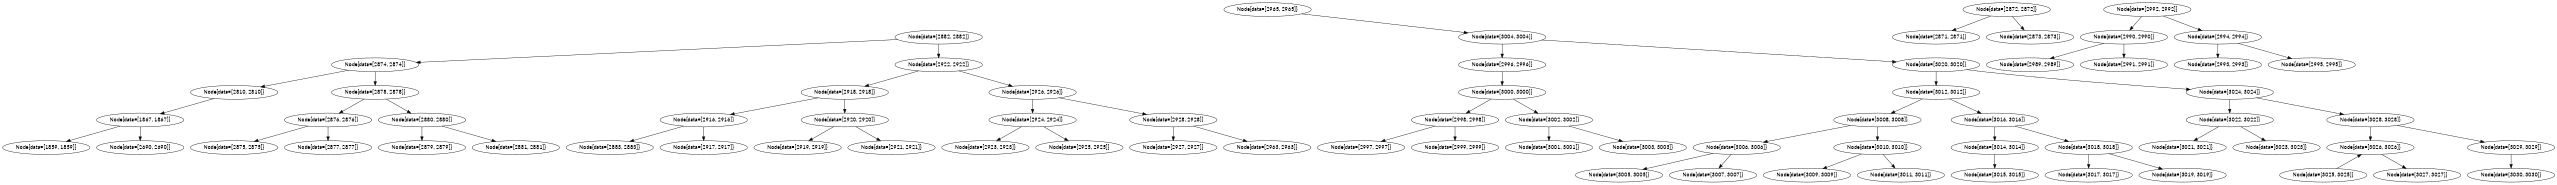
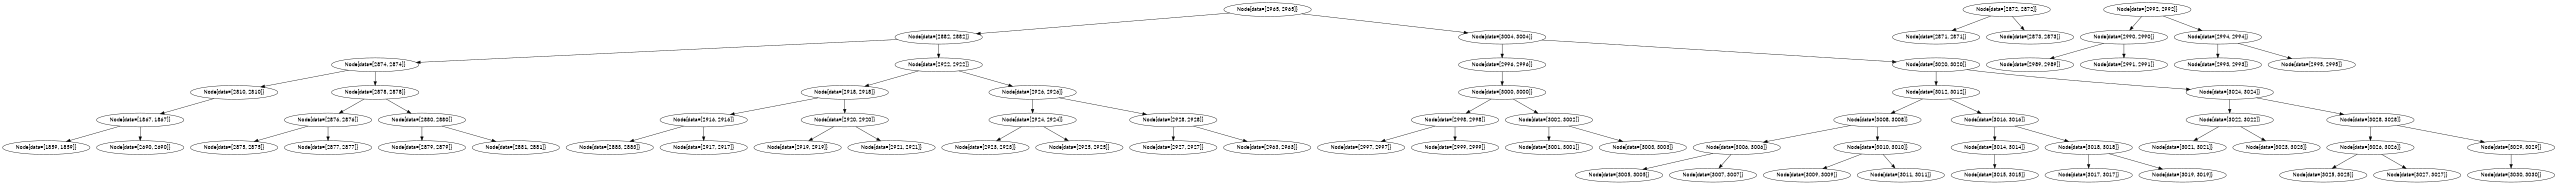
edge "Node{data=[2965, 2965]}" -> "Node{data=[2882, 2882]}": added
edge "Node{data=[3025, 3025]}" -> "Node{data=[3026, 3026]}": reversed
